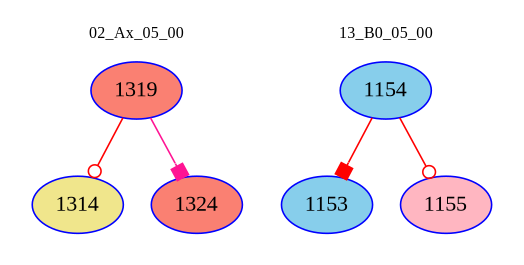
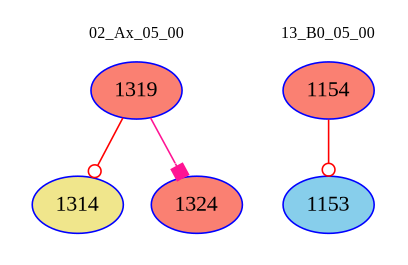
node "1154": fillcolor skyblue -> salmon
edge "1154" -> "1153": arrowhead box -> odot
node "1155": removed
